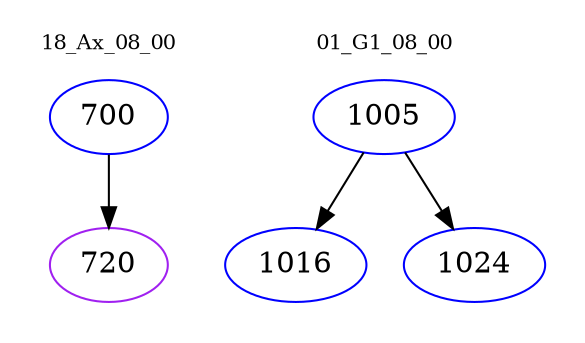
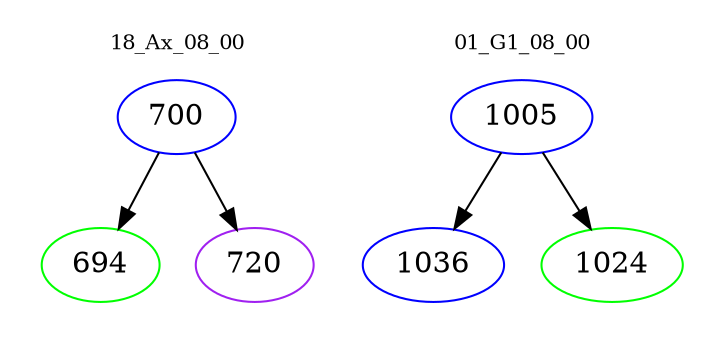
node "694": added
node "1016": label "1016" -> "1036"
node "1024": color blue -> green
